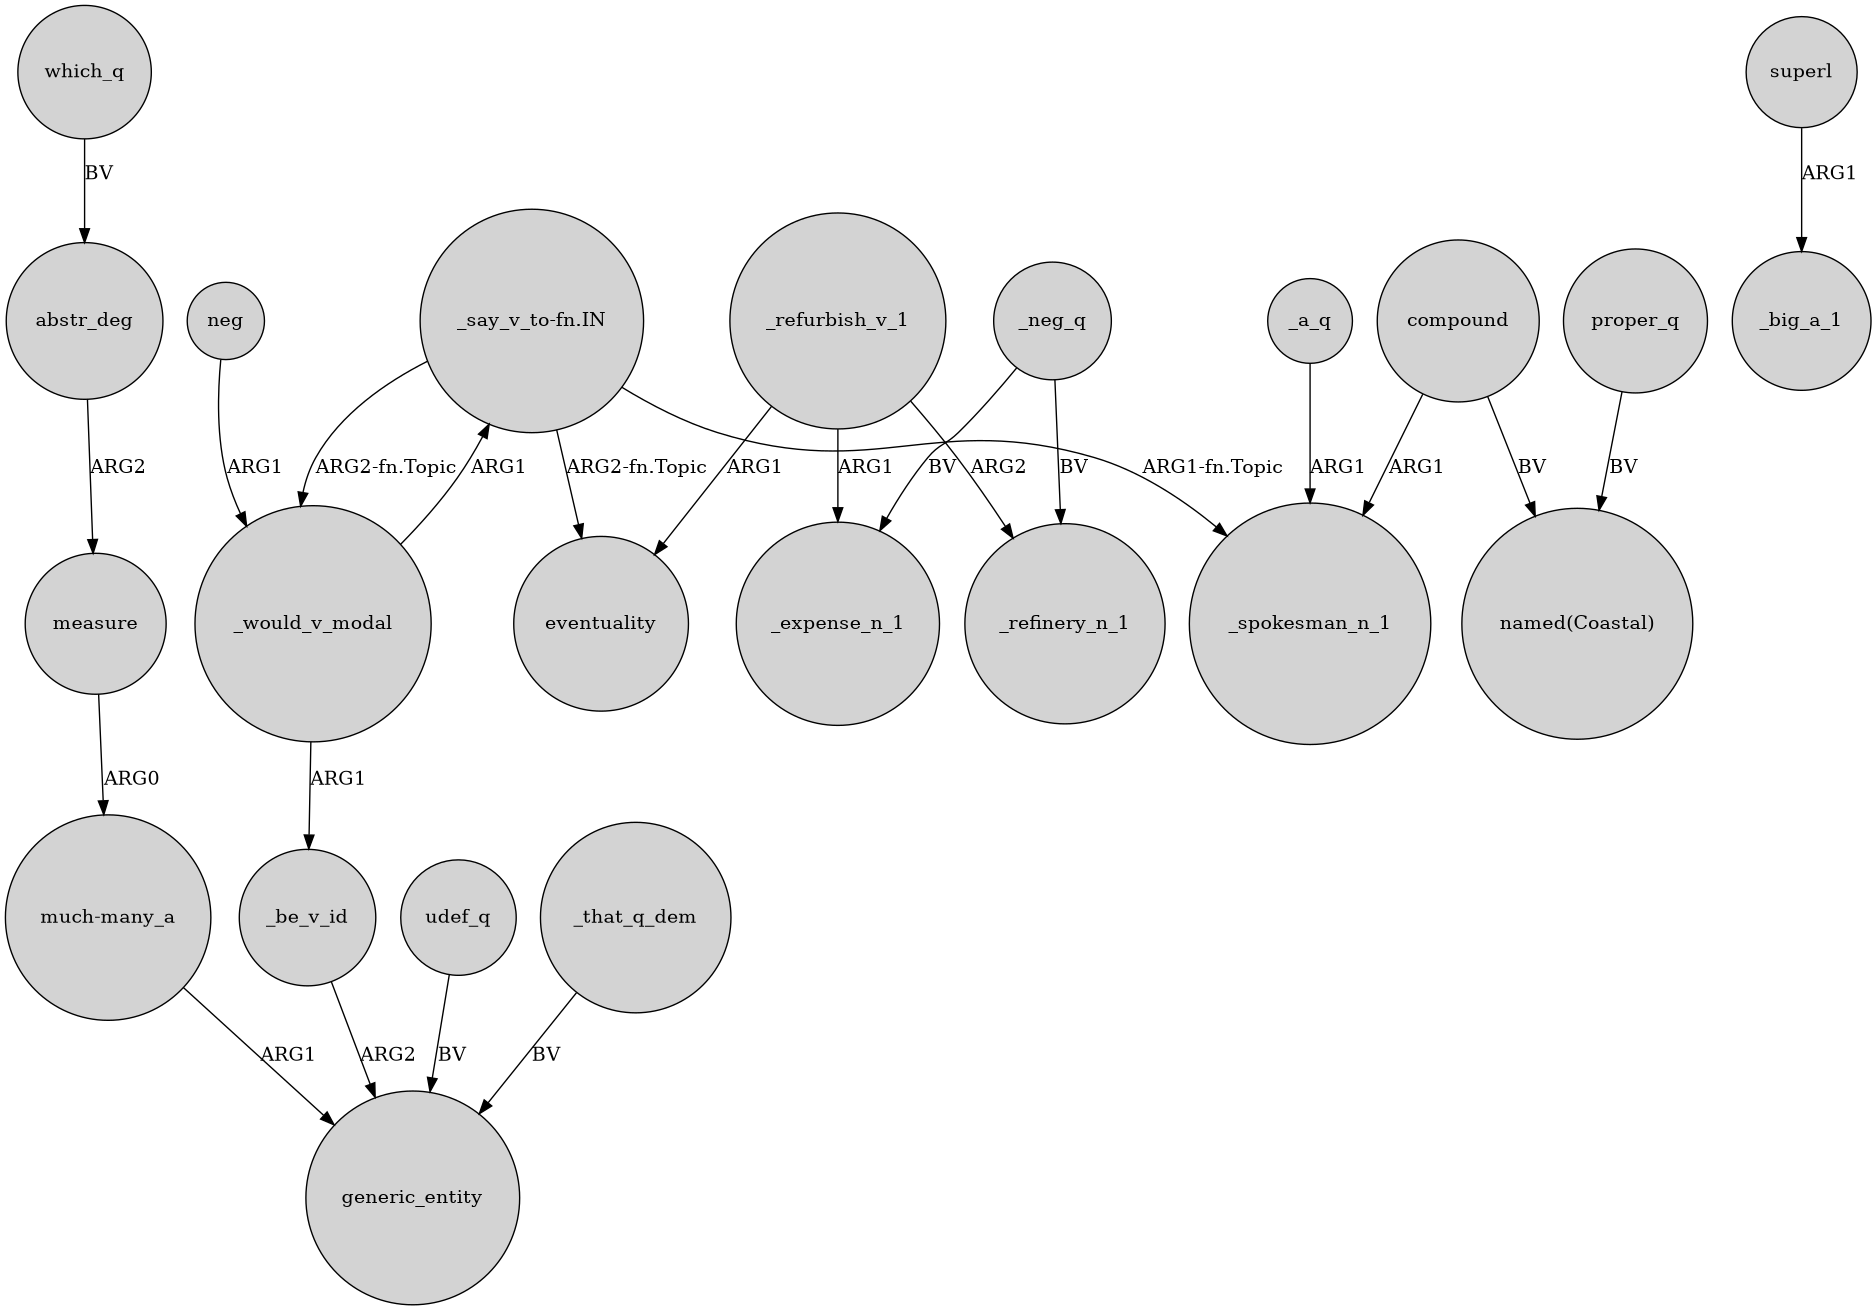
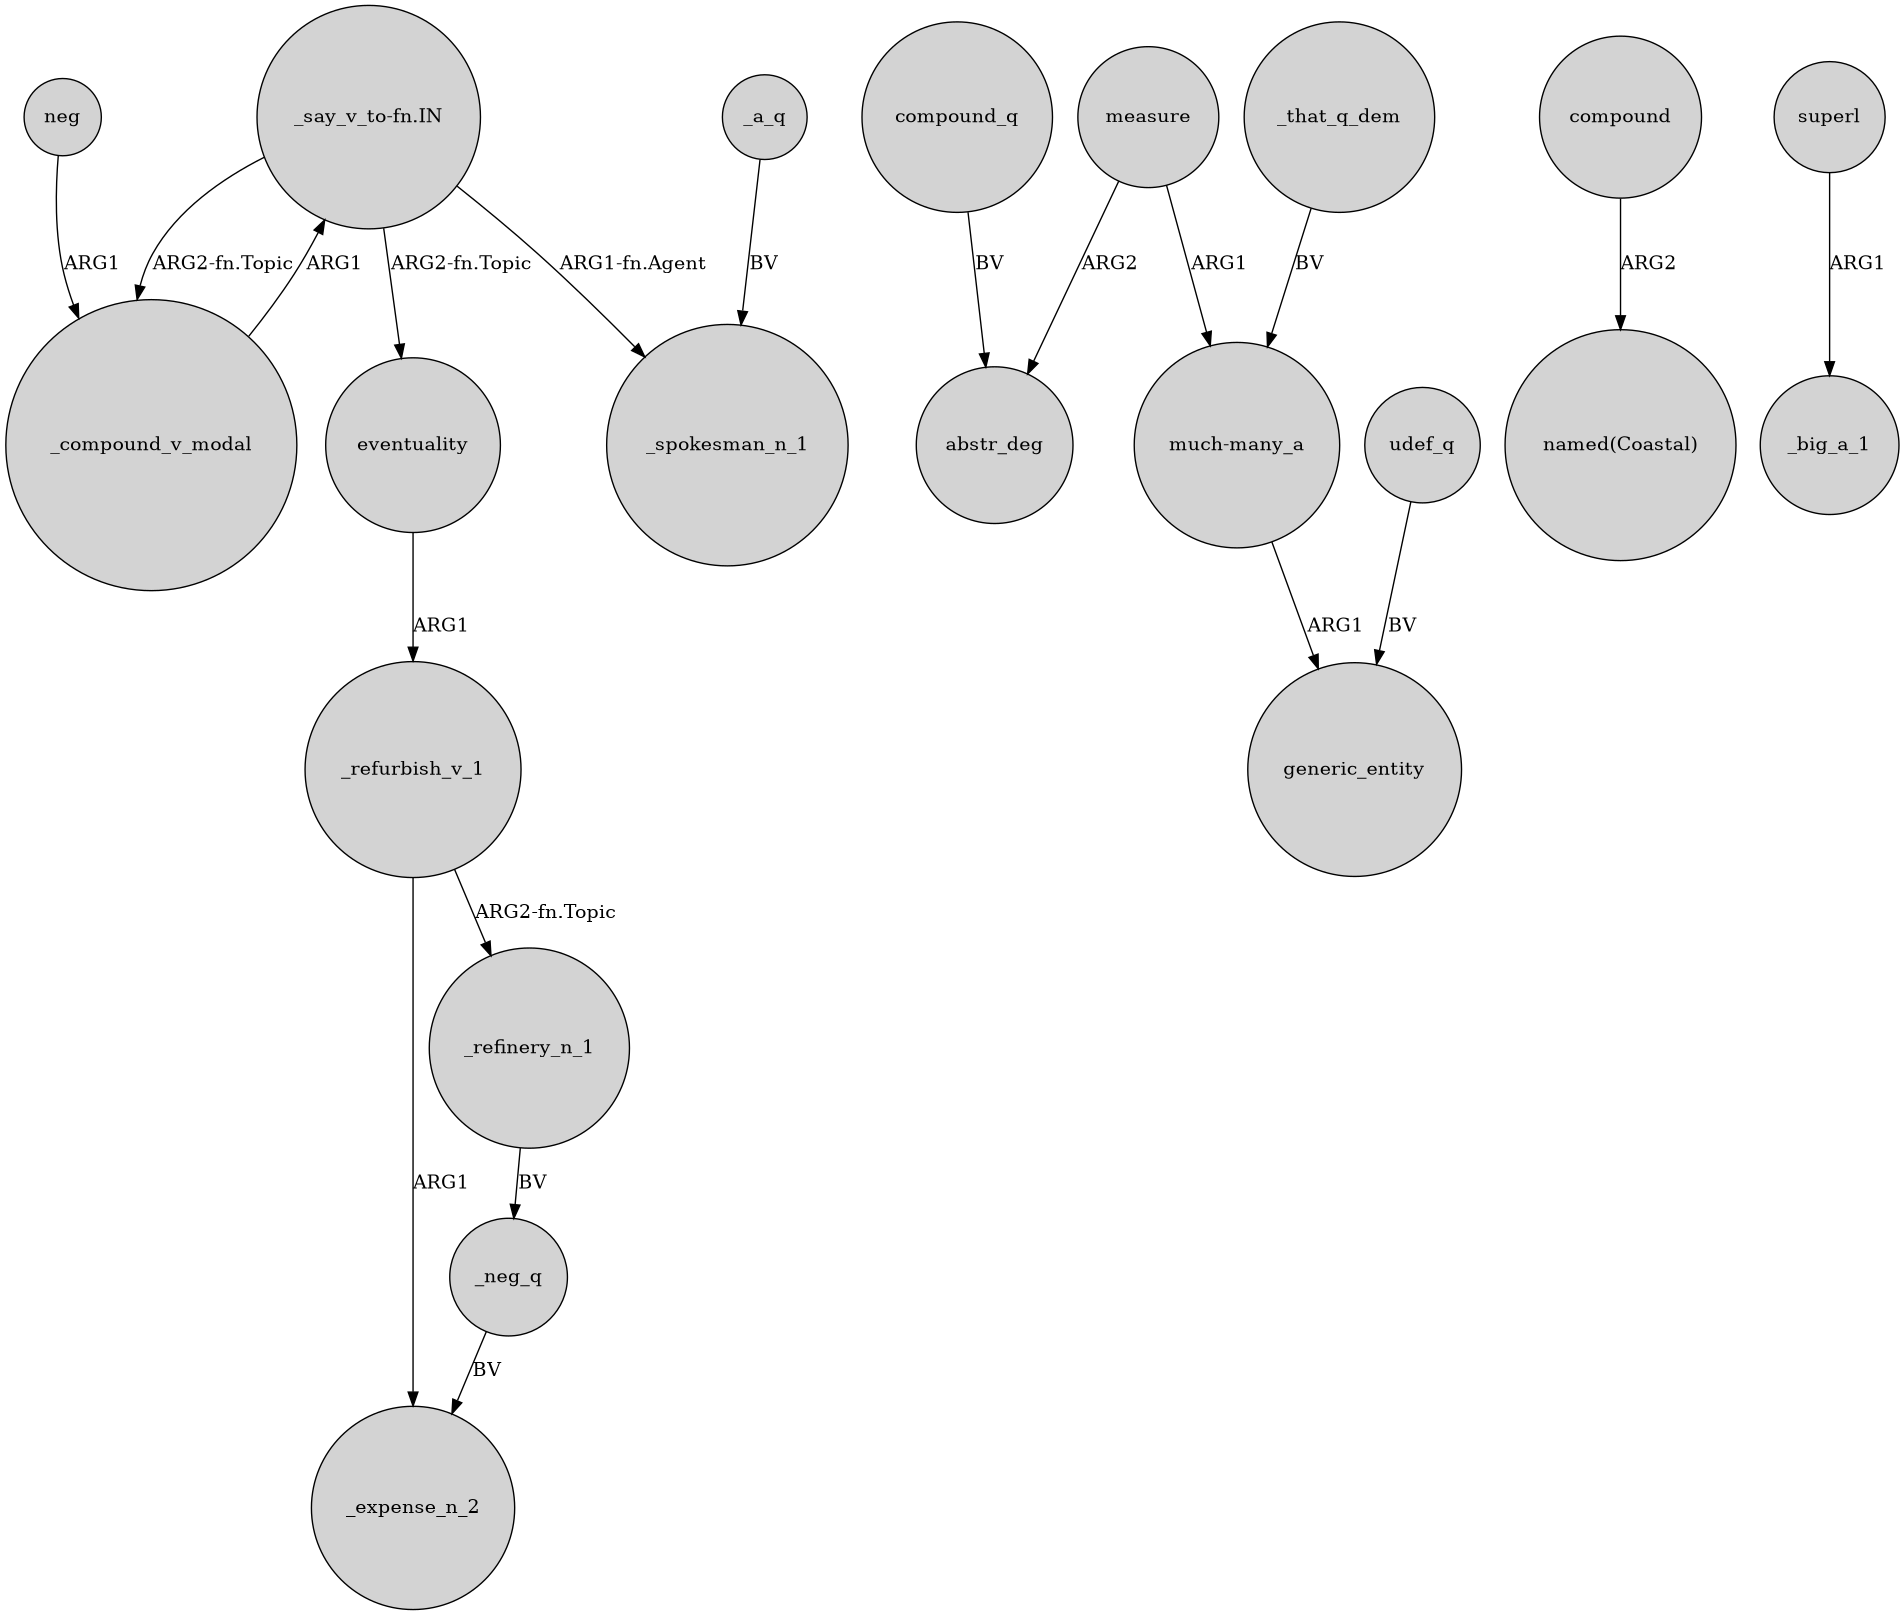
node "which_q": label "which_q" -> "compound_q"
node "proper_q": removed
edge "_neg_q" -> "_refinery_n_1": reversed
edge "compound" -> "_spokesman_n_1": removed, label "ARG1"
edge "_refurbish_v_1" -> "_refinery_n_1": label "ARG2" -> "ARG2-fn.Topic"
edge "_say_v_to-fn.IN" -> "_spokesman_n_1": label "ARG1-fn.Topic" -> "ARG1-fn.Agent"
edge "_a_q" -> "_spokesman_n_1": label "ARG1" -> "BV"
edge "compound" -> "named(Coastal)": label "BV" -> "ARG2"
edge "abstr_deg" -> "measure": reversed
edge "_refurbish_v_1" -> "eventuality": reversed
node "_would_v_modal": label "_would_v_modal" -> "_compound_v_modal"
node "_expense_n_1": label "_expense_n_1" -> "_expense_n_2"
edge "measure" -> "much-many_a": label "ARG0" -> "ARG1"
node "_be_v_id": removed
edge "_that_q_dem" -> "generic_entity": now "_that_q_dem" -> "much-many_a"
